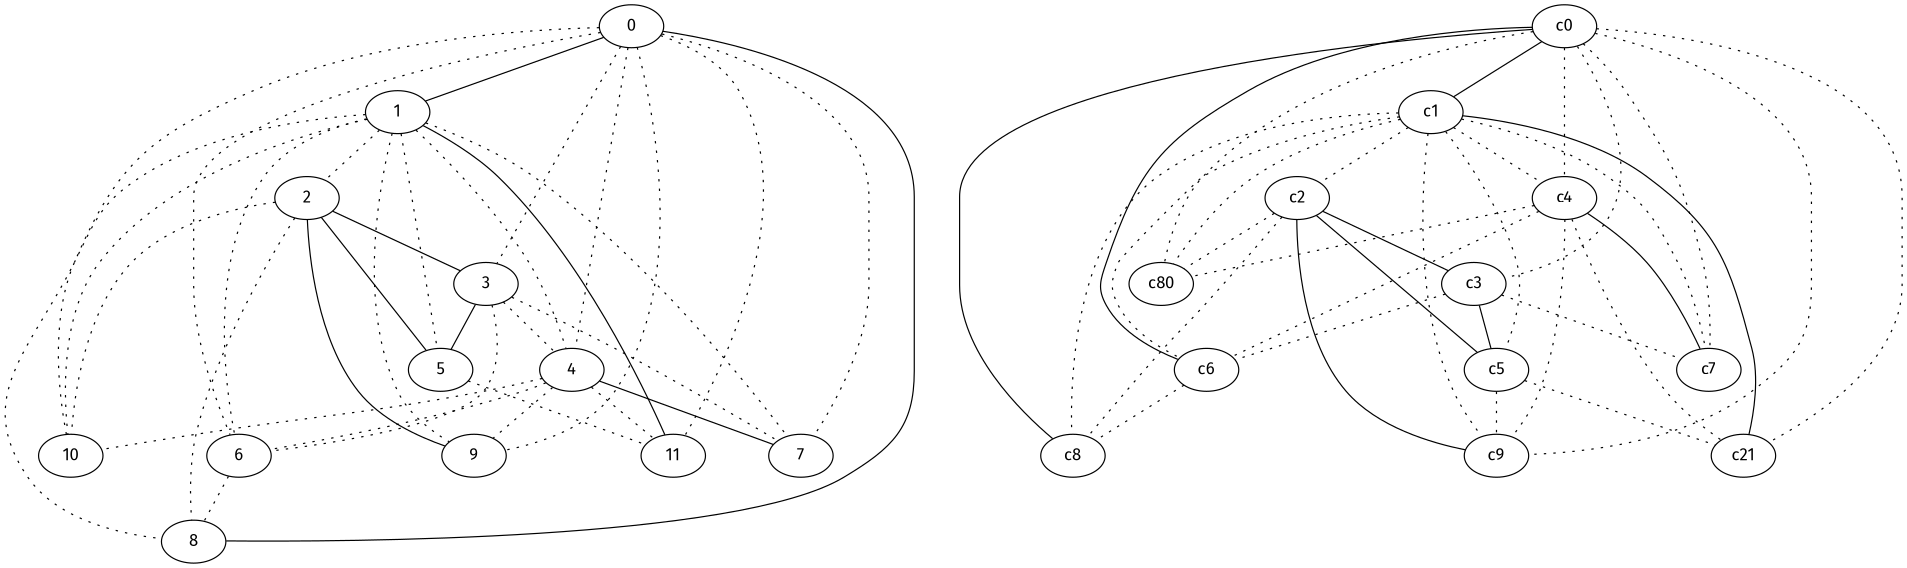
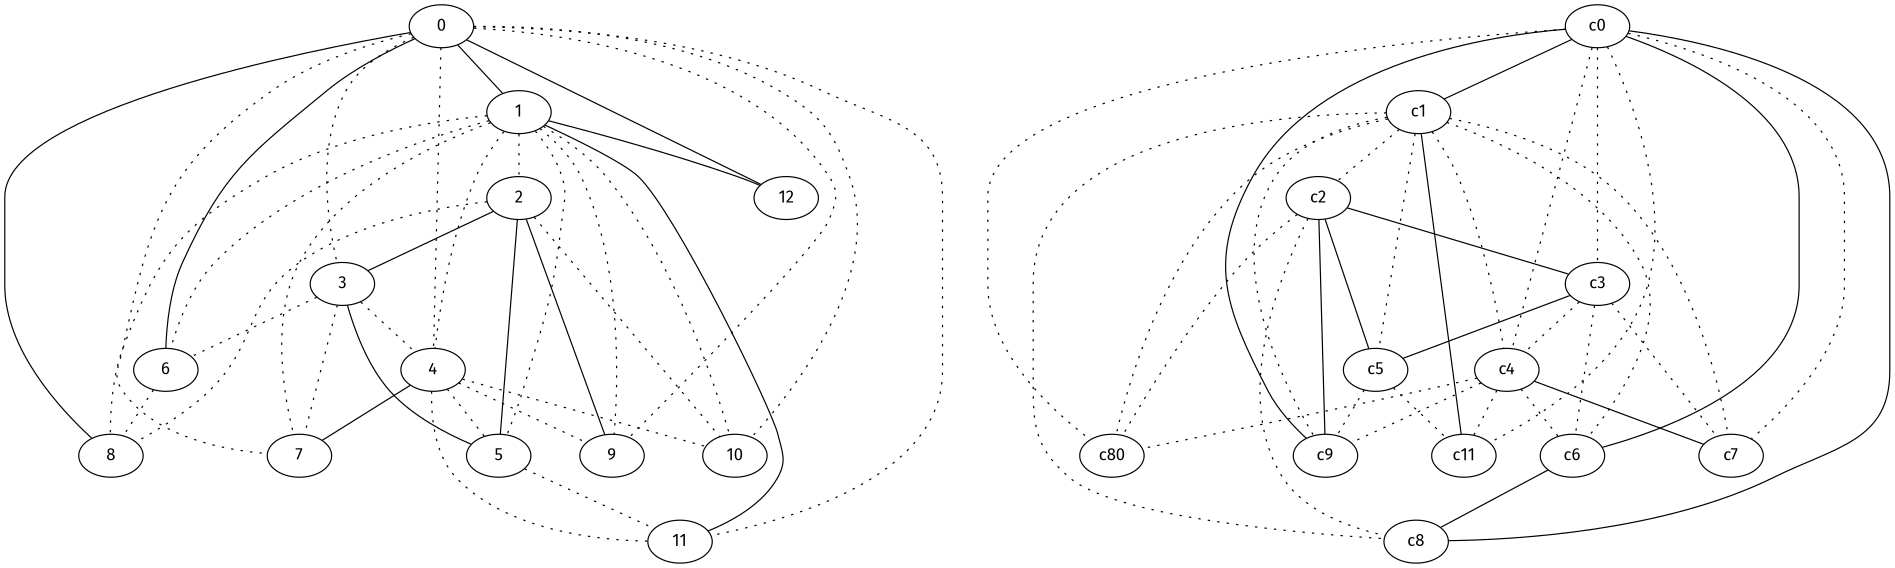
edge "0" -- "6": style dotted -> solid
node "12": added
edge "c0" -- "c9": style dotted -> solid
edge "c3" -- "c4": added
edge "c6" -- "c8": style dotted -> solid
edge "4" -- "6": now "4" -- "5"
node "c21": label "c21" -> "c11"
